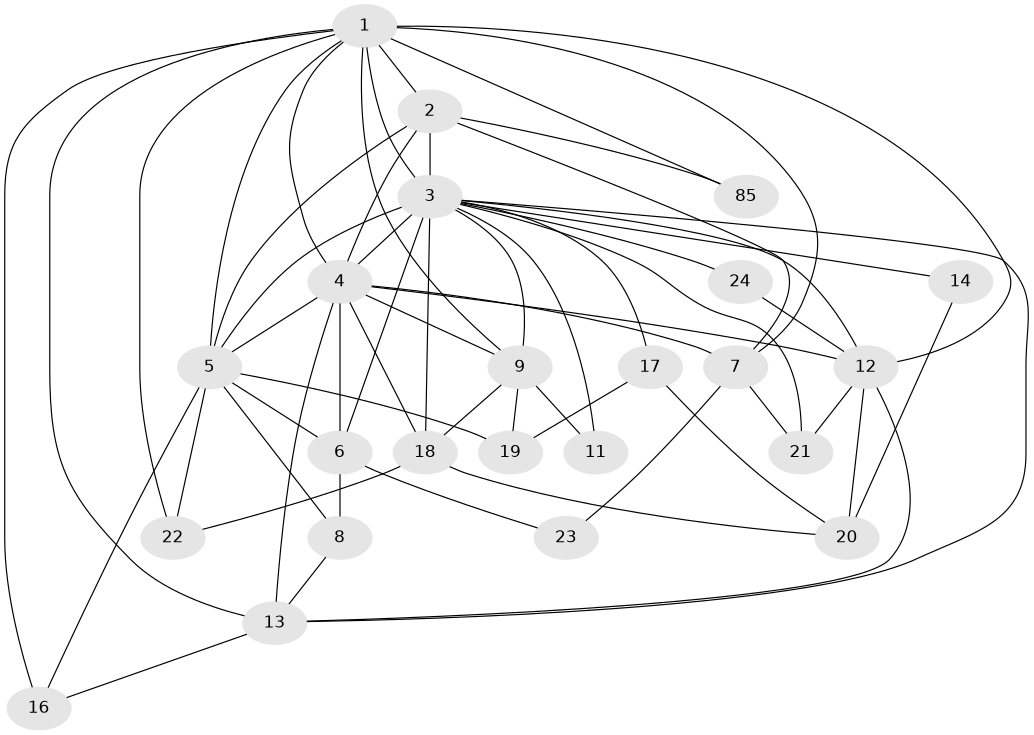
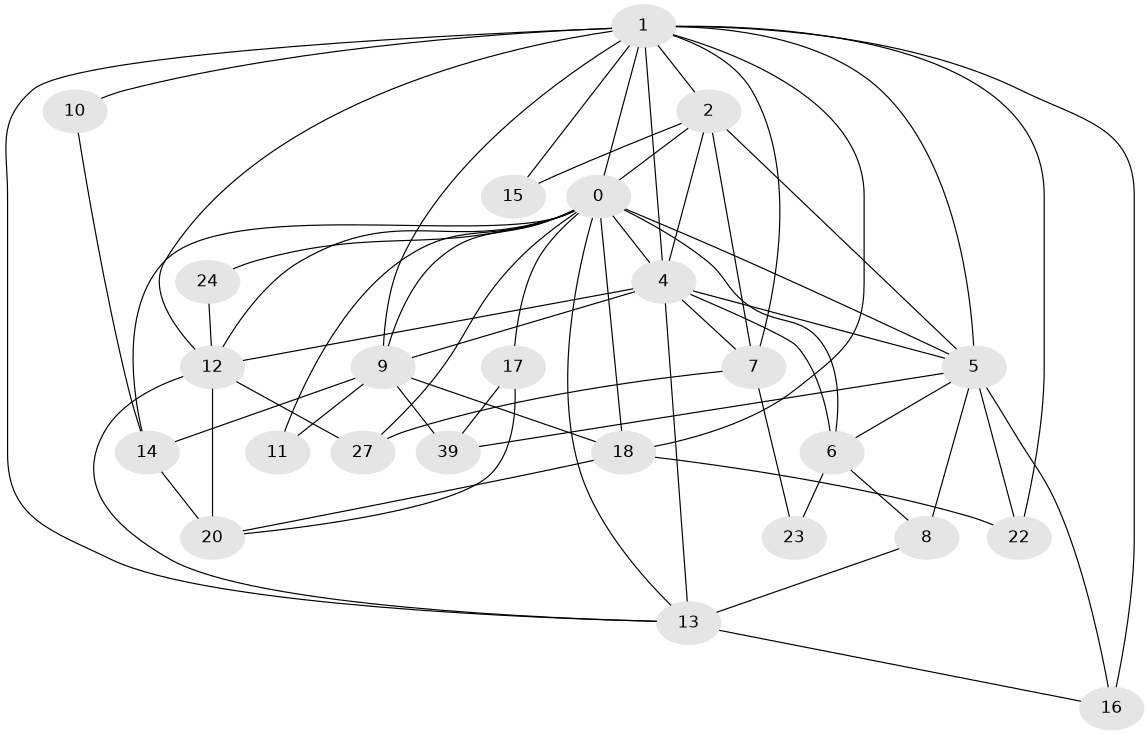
node "10": added
node "3": label "3" -> "0"
node "85": label "85" -> "15"
edge "4" -- "18": now "1" -- "18"
edge "9" -- "14": added
node "19": label "19" -> "39"
node "21": label "21" -> "27"
